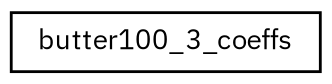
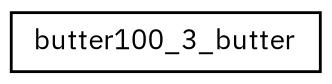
node "butter100_3_coeffs": label "butter100_3_coeffs" -> "butter100_3_butter"
